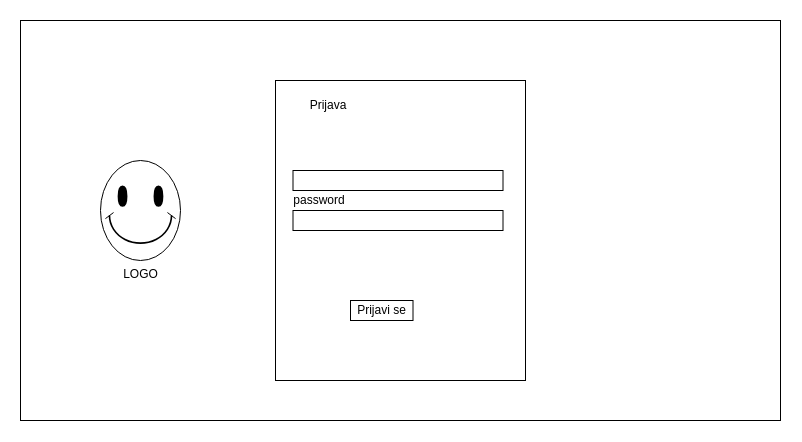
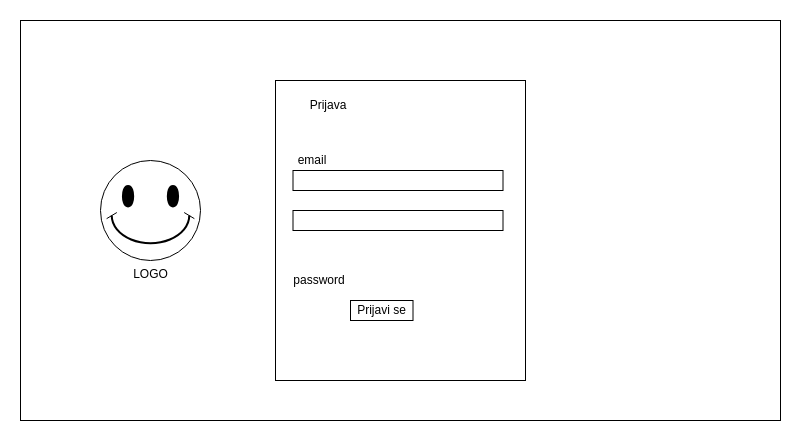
node "email": added
node "password": moved (319, 201) -> (319, 281)
node "LOGO": size 80x100 -> 100x100
